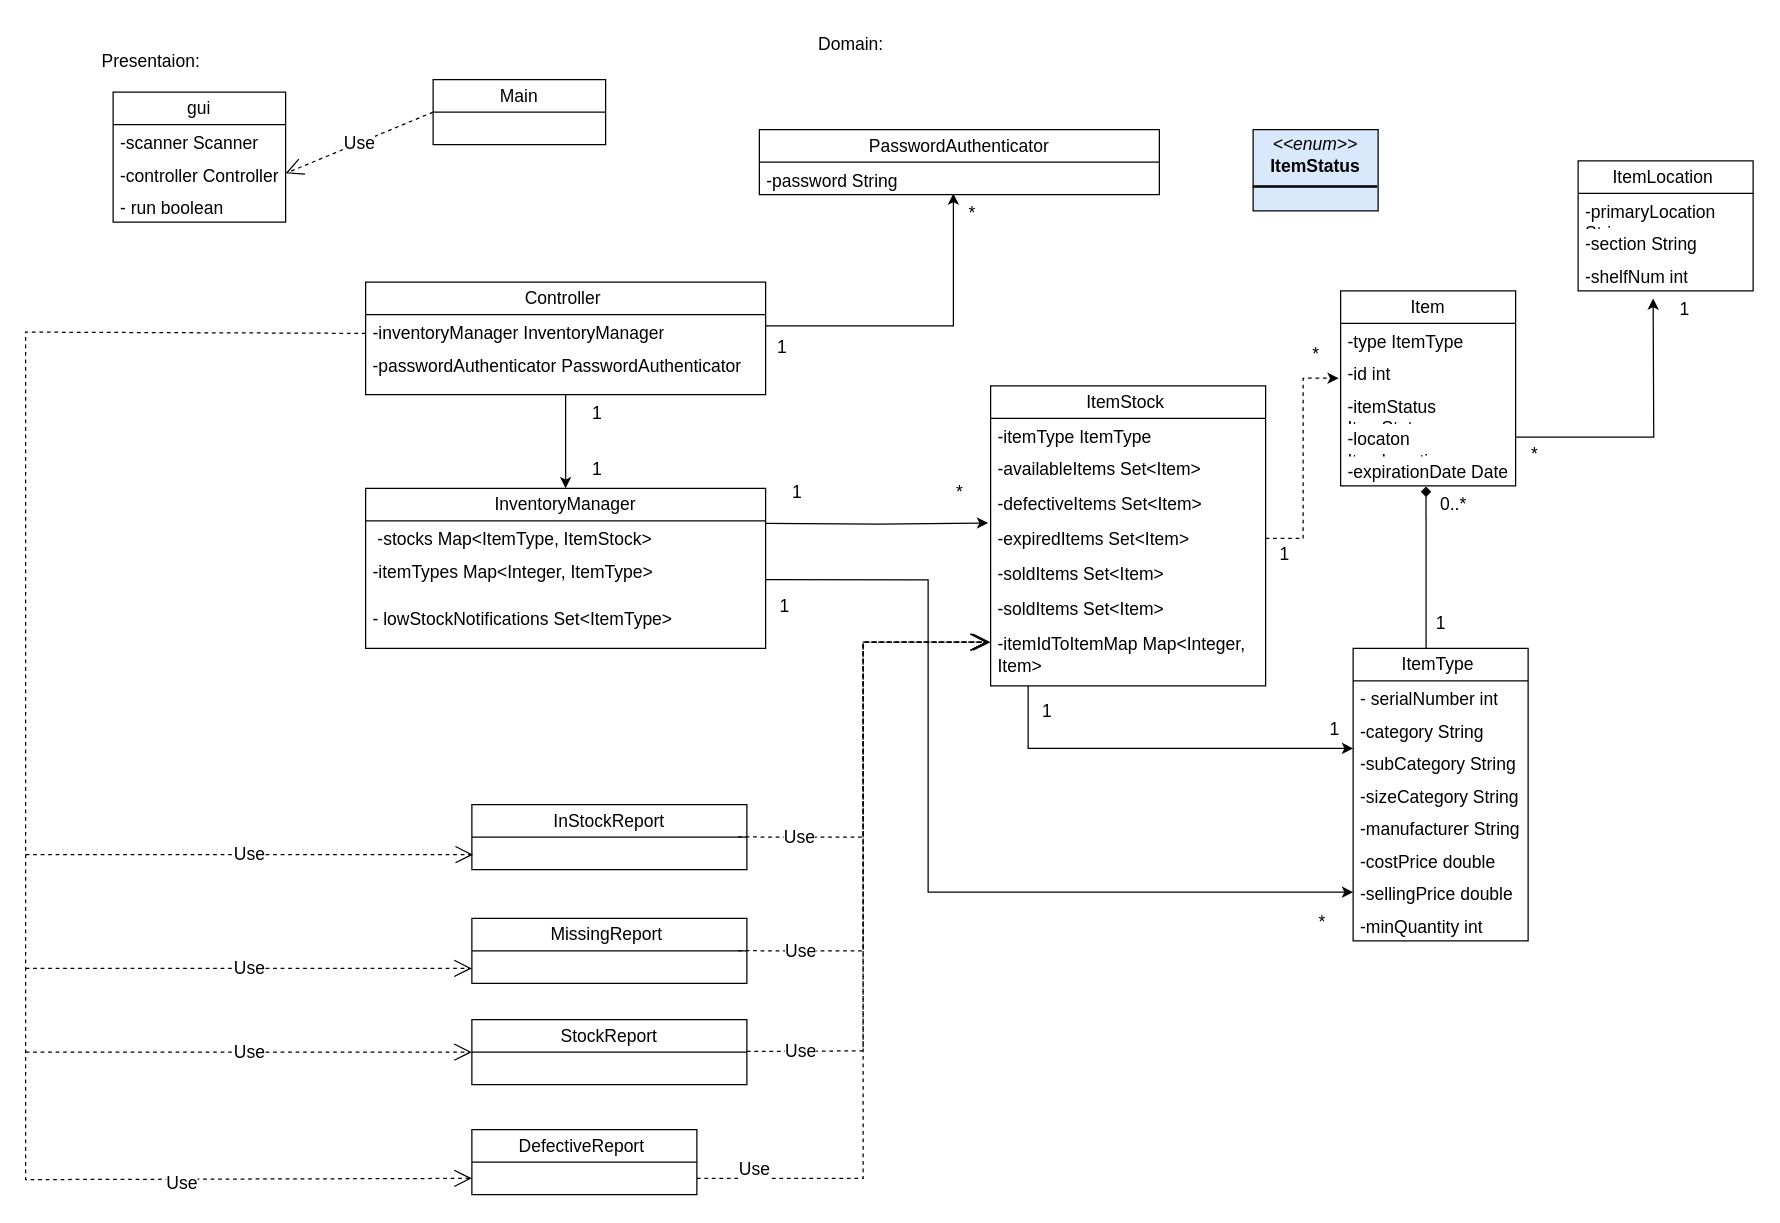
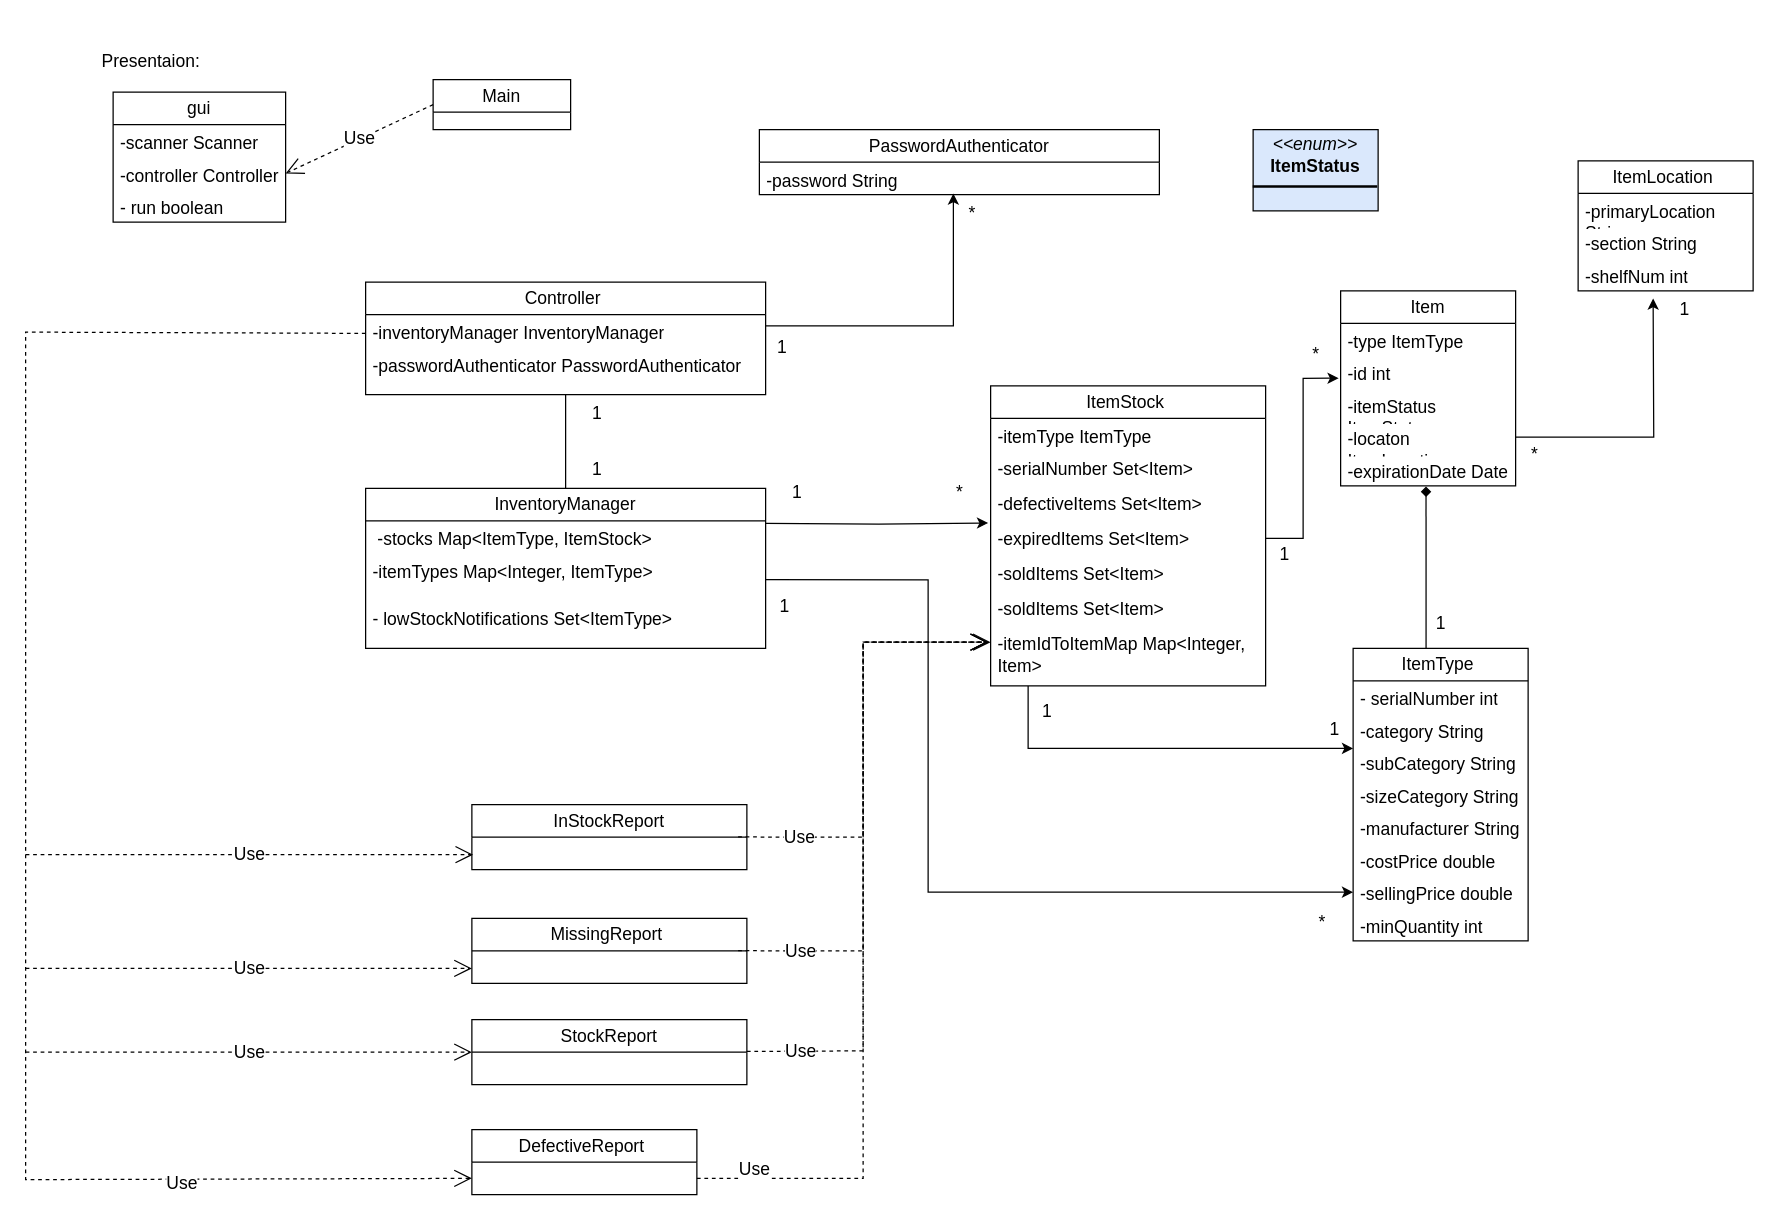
node "Domain:": removed
node "Main": size 173x65 -> 138x50
edge "-expiredItems Set<Item>" -> "-id int": style dashed -> solid
node "-availableItems Set<Item>": label "-availableItems Set<Item>" -> "-serialNumber Set<Item>"
edge "Controller" -> "InventoryManager": arrowhead classic -> none
node "0..*": removed
